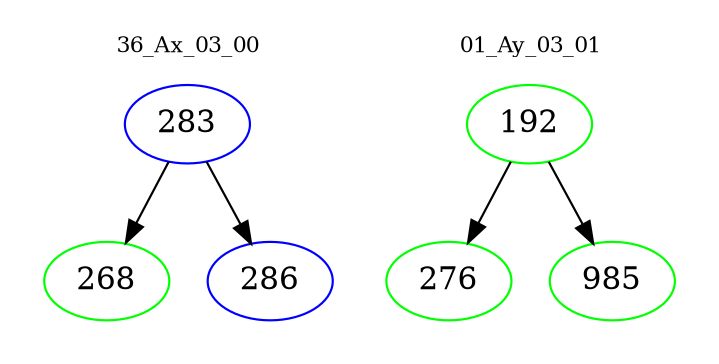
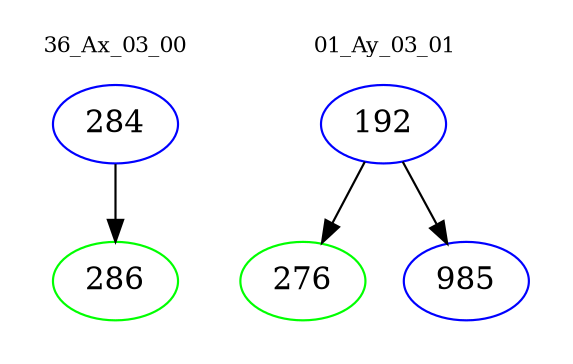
node "283": label "283" -> "284"
node "192": color green -> blue
node "268": removed
node "286": color blue -> green
node "985": color green -> blue
